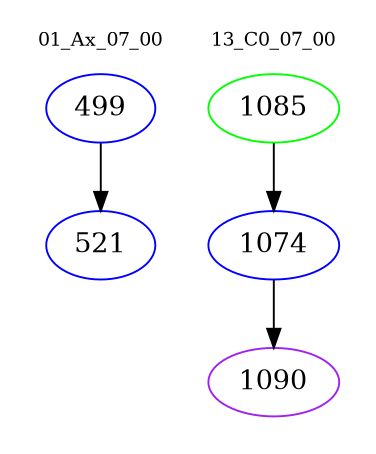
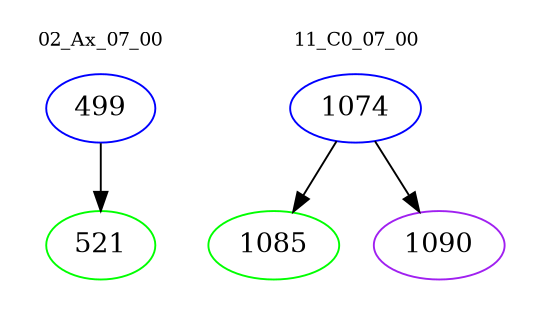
cluster "01_Ax_07_00": label "01_Ax_07_00" -> "02_Ax_07_00"
cluster "13_C0_07_00": label "13_C0_07_00" -> "11_C0_07_00"
edge "1085" -> "1074": reversed
node "521": color blue -> green
